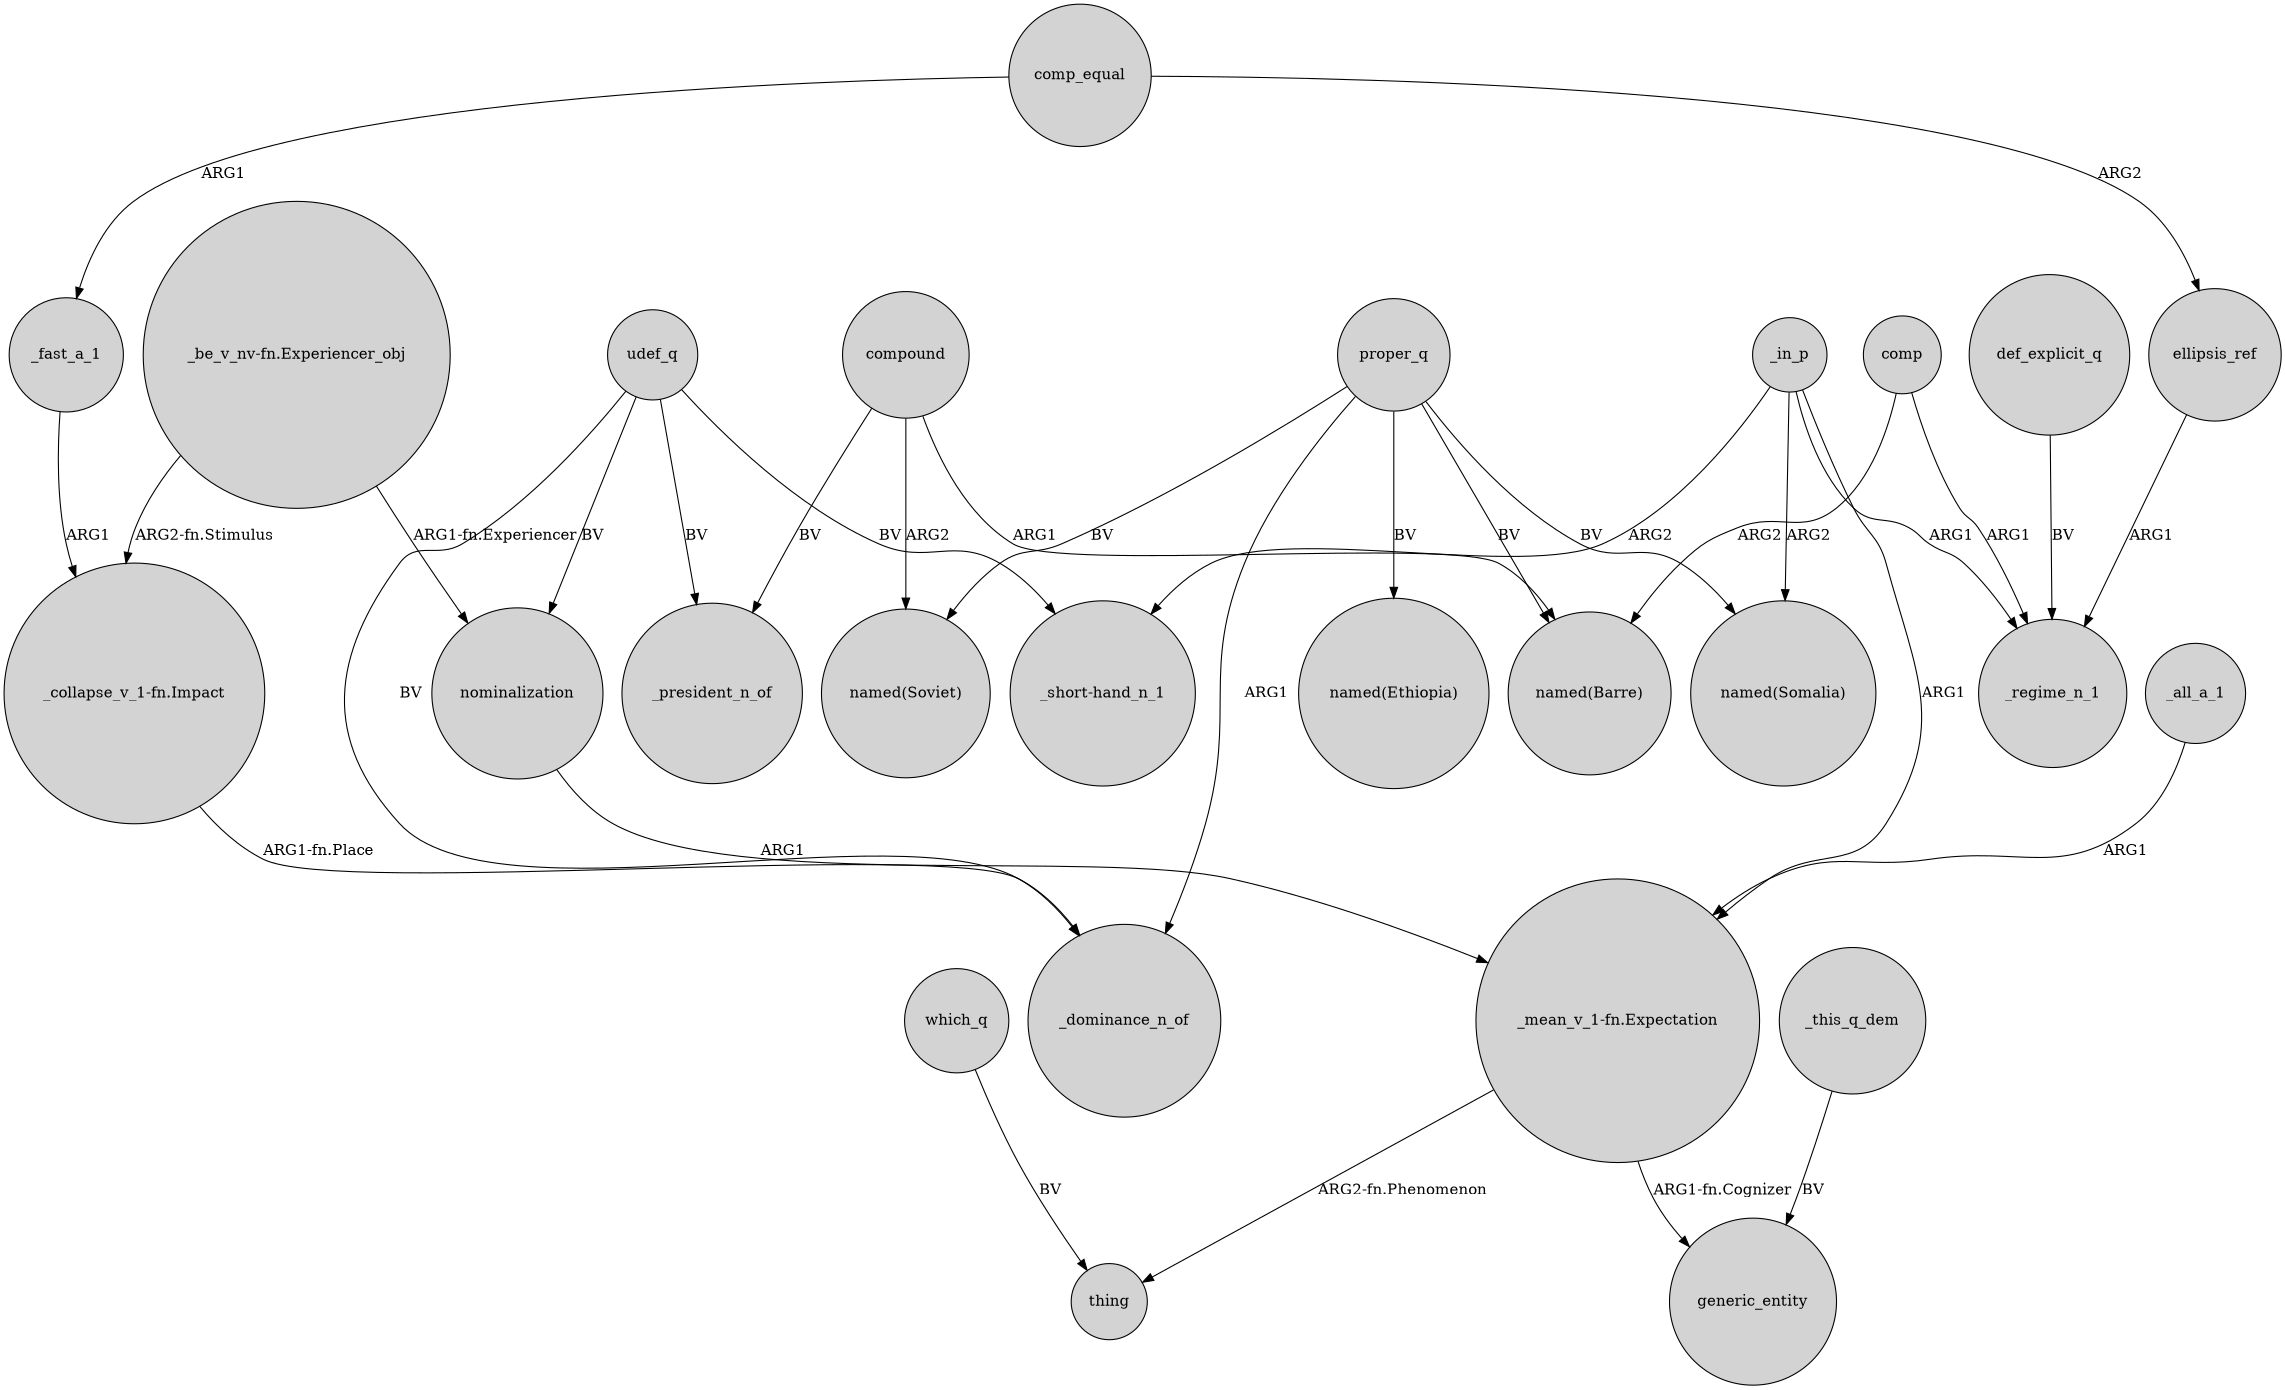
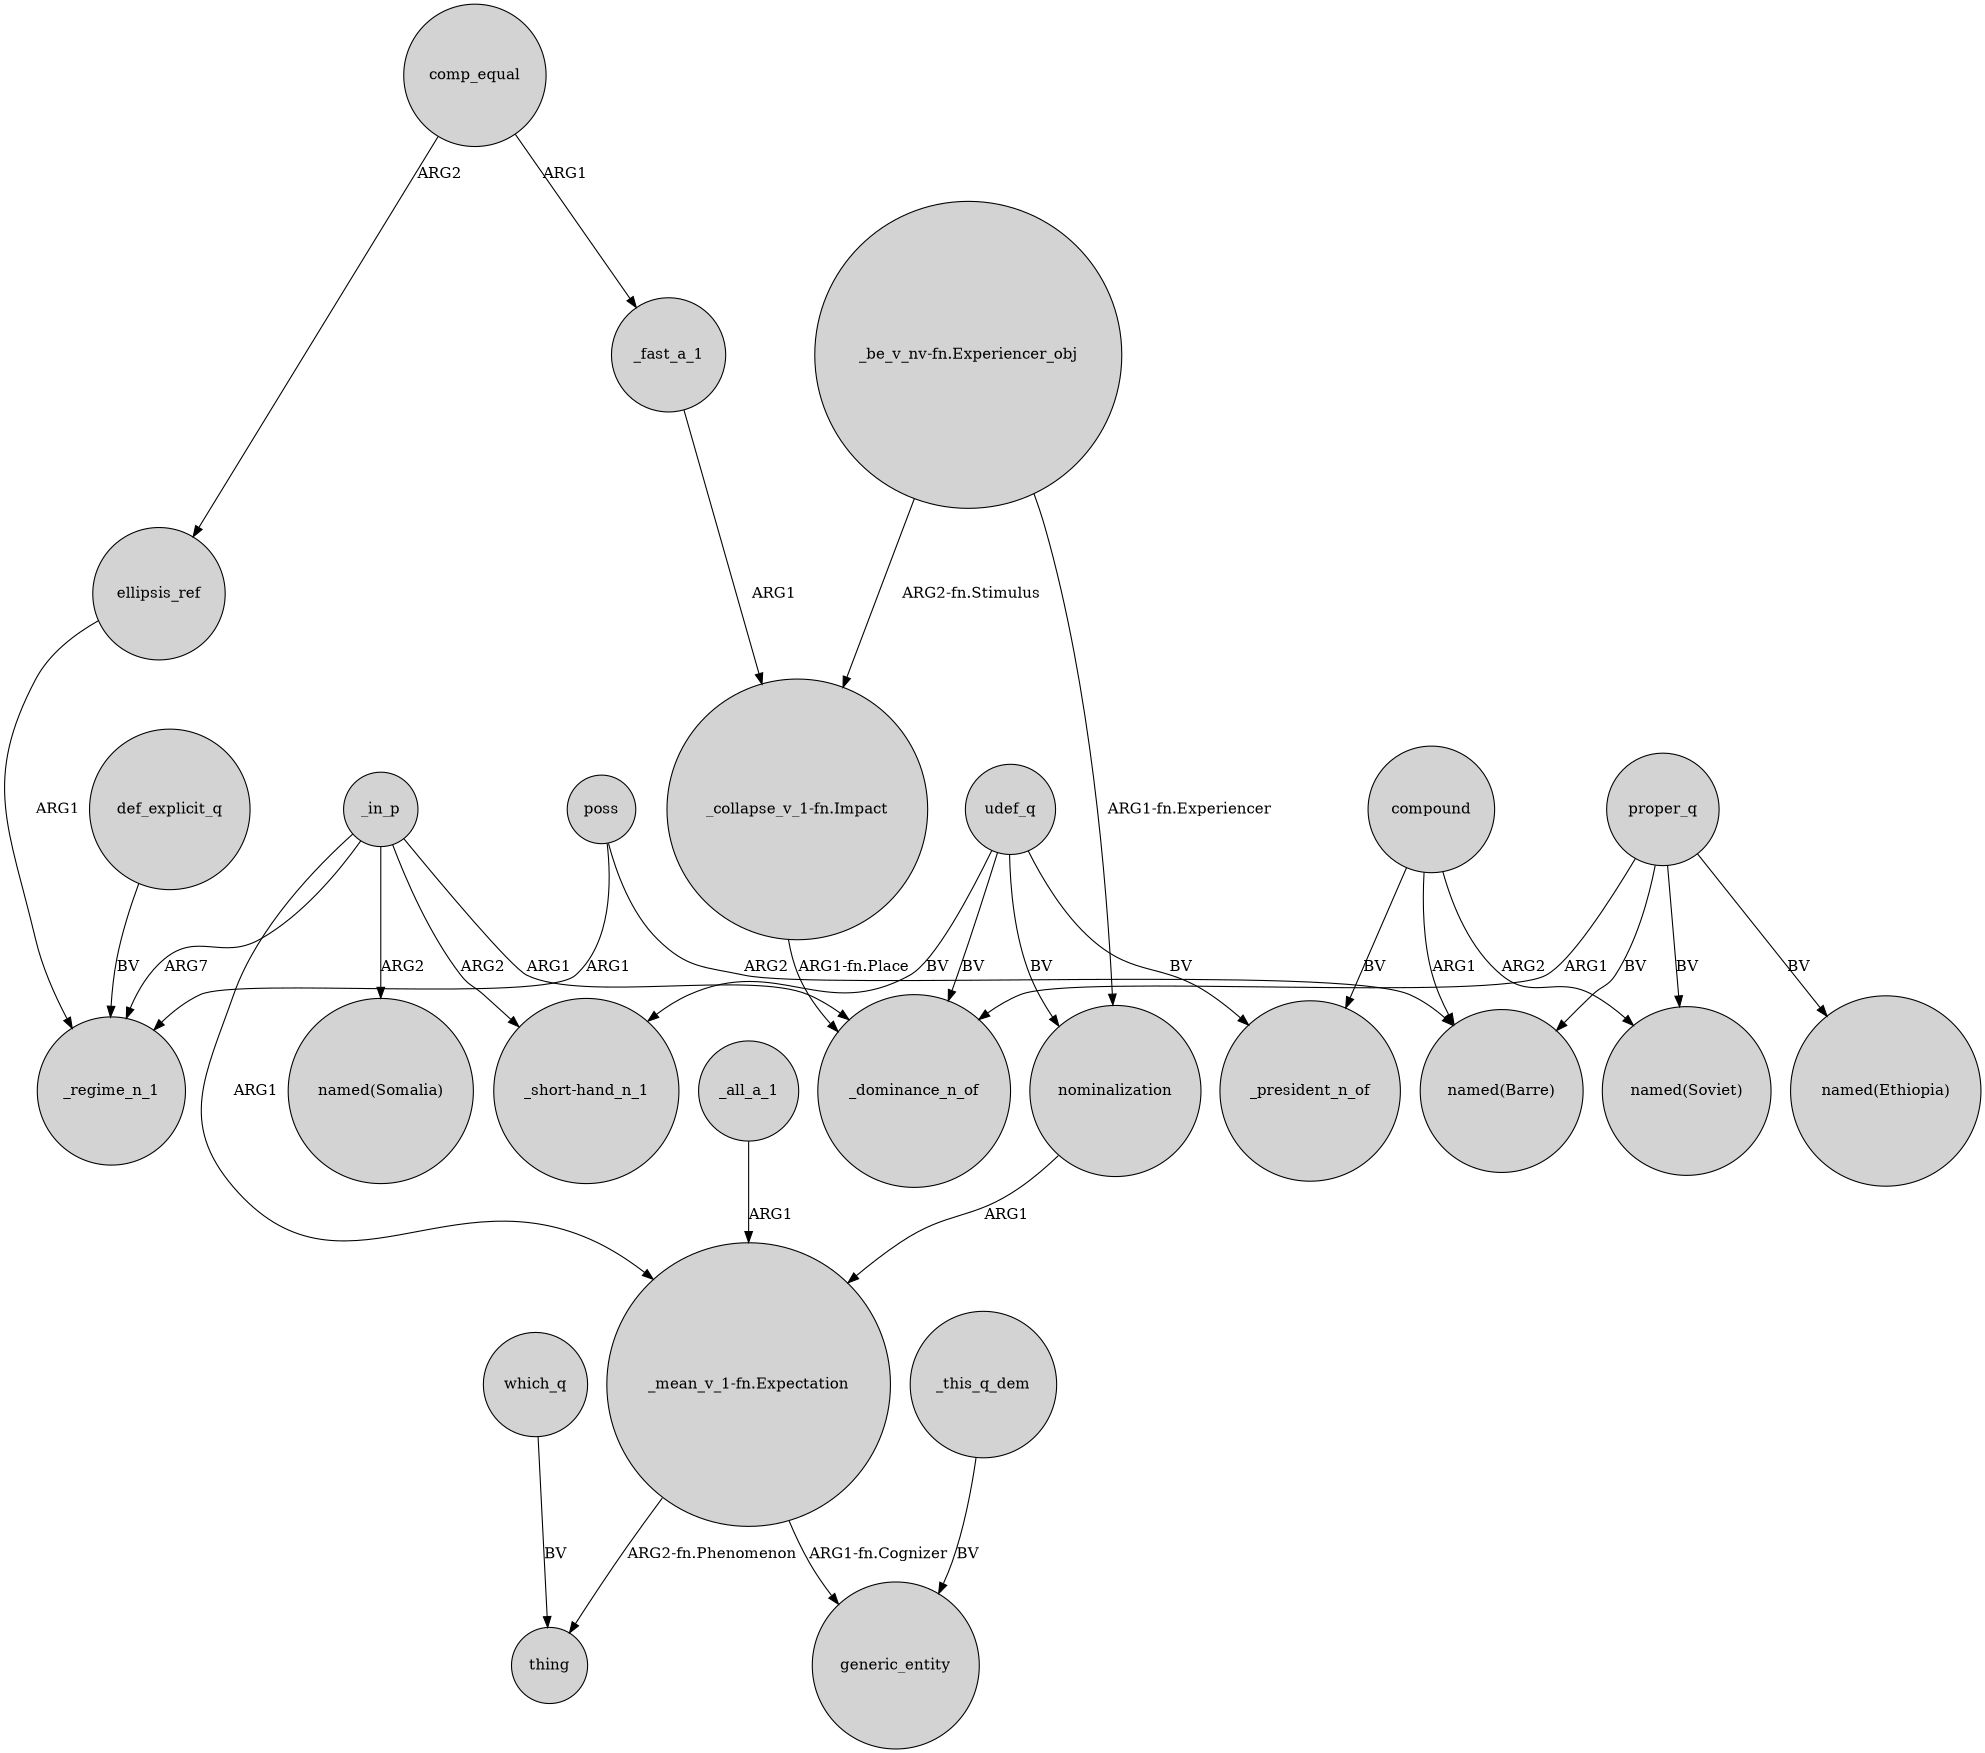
node "comp": label "comp" -> "poss"
edge "proper_q" -> "named(Somalia)": removed, label "BV"
edge "_in_p" -> "_regime_n_1": label "ARG1" -> "ARG7"
edge "_in_p" -> "_dominance_n_of": added, label "ARG1"
